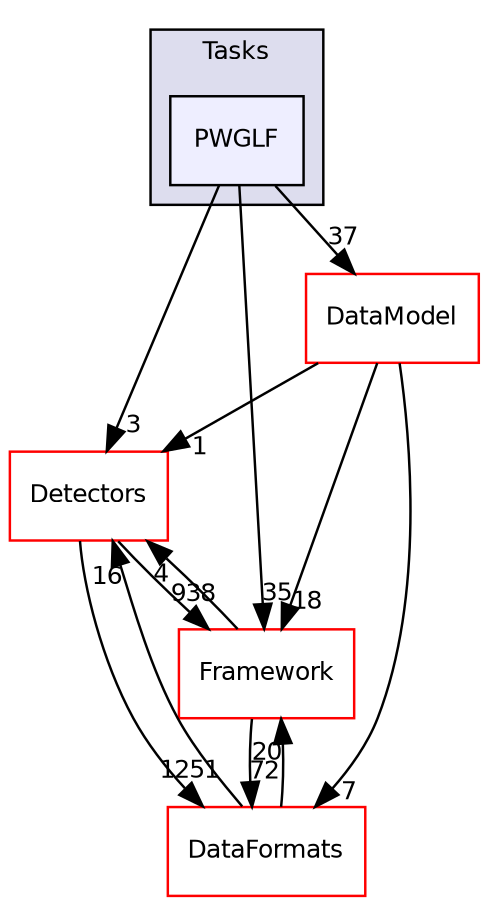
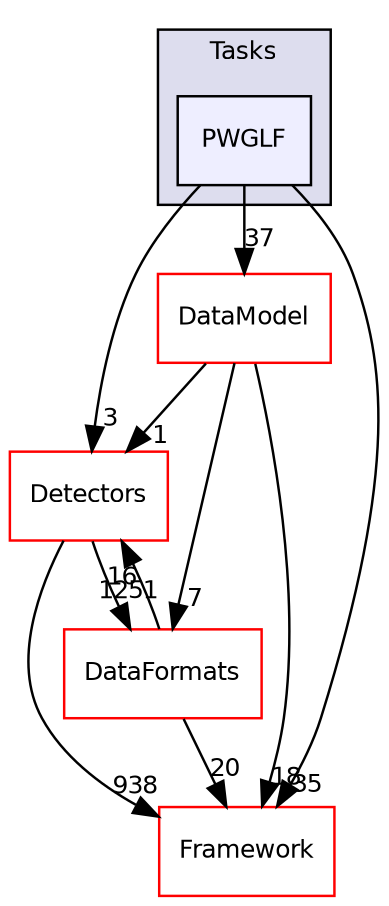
edge "Framework" -> "Detectors": removed
edge "Framework" -> "DataFormats": removed
